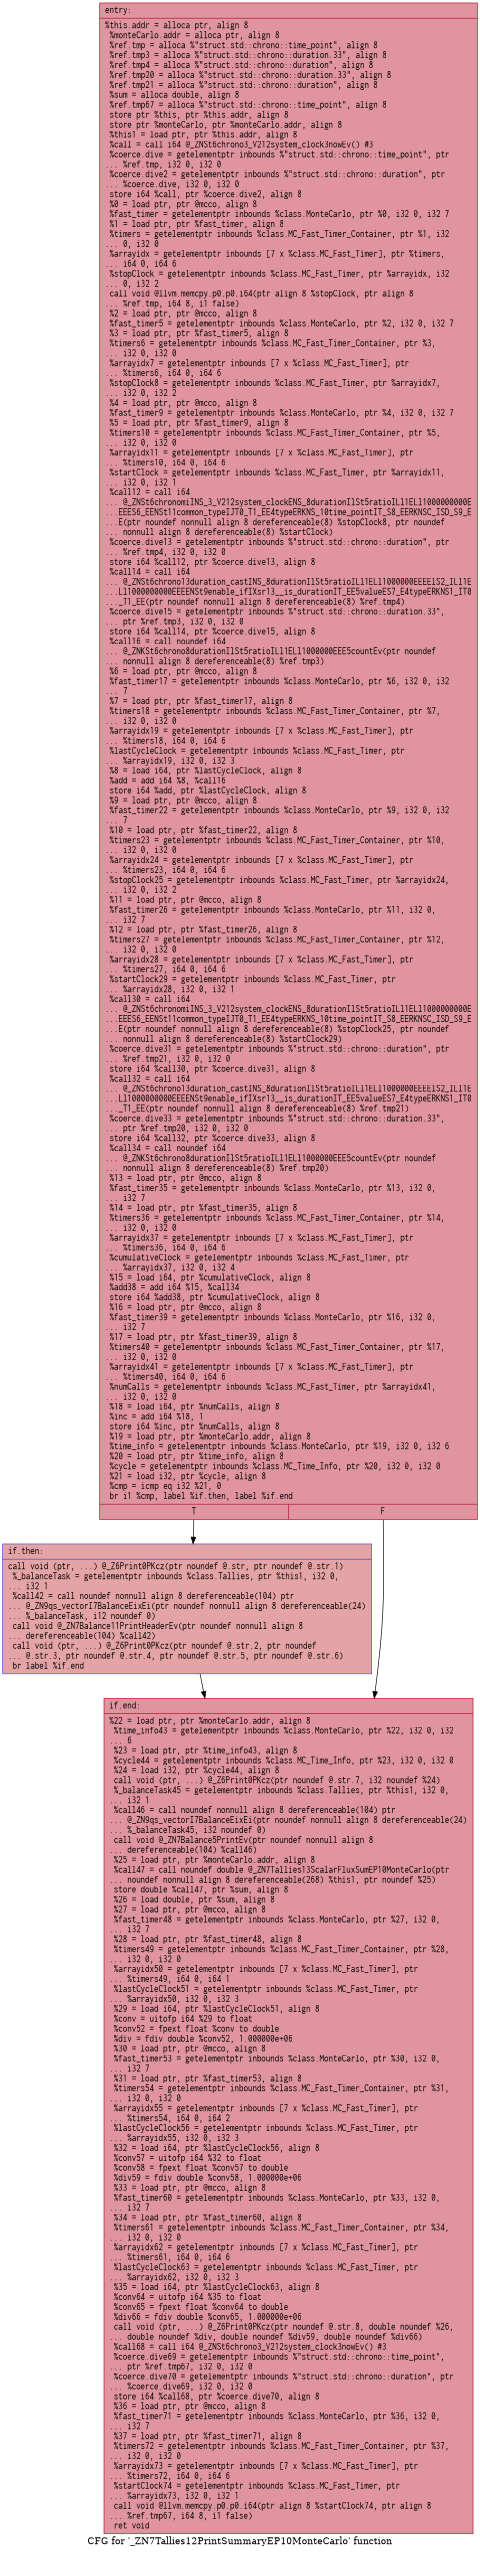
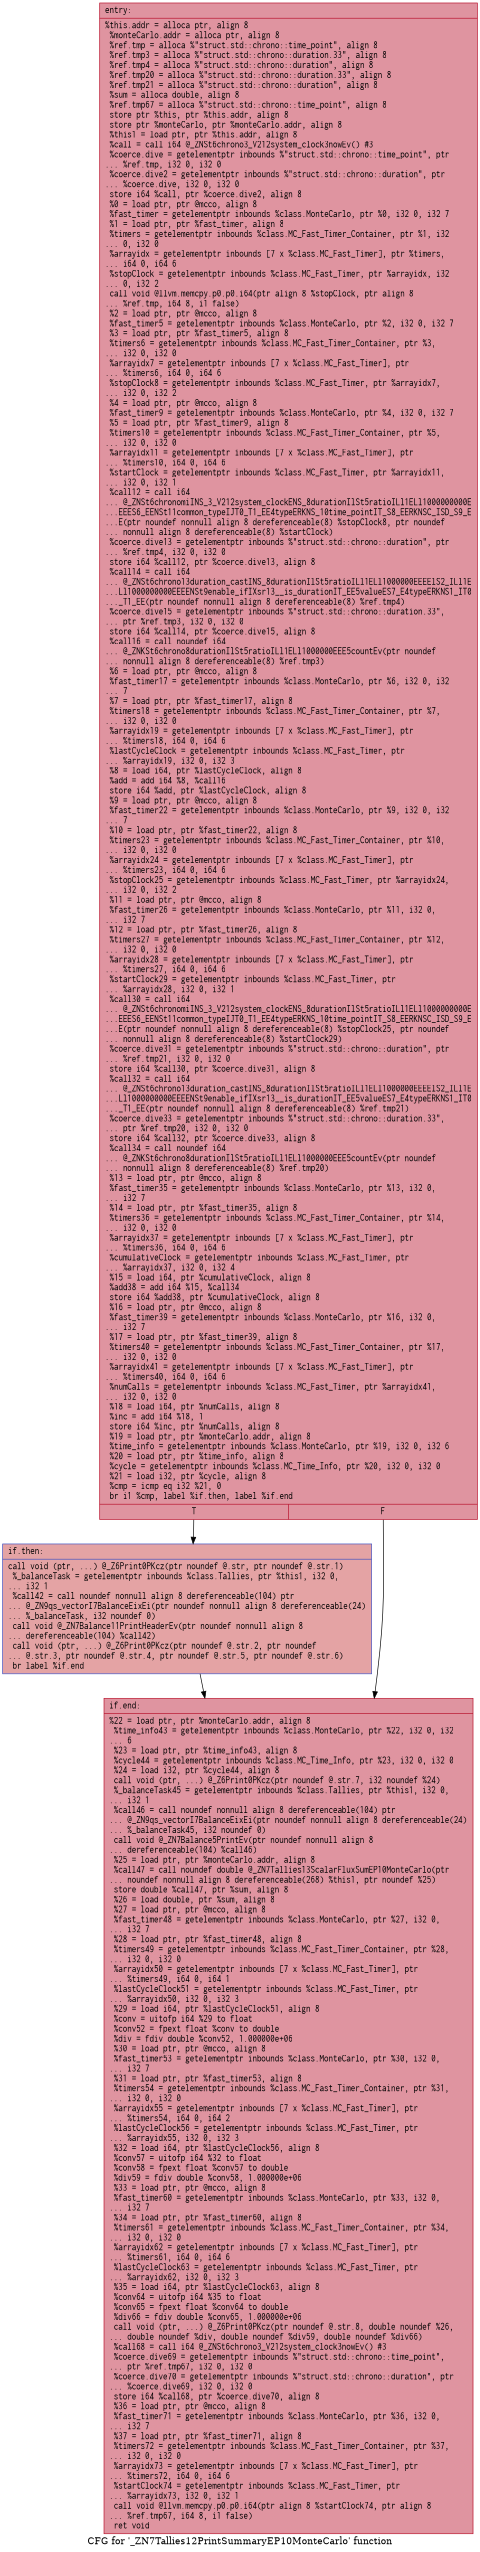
node "if.then:": text "... %_balanceTask, i12 noundef 0)" -> "... %_balanceTask, i32 noundef 0)"
